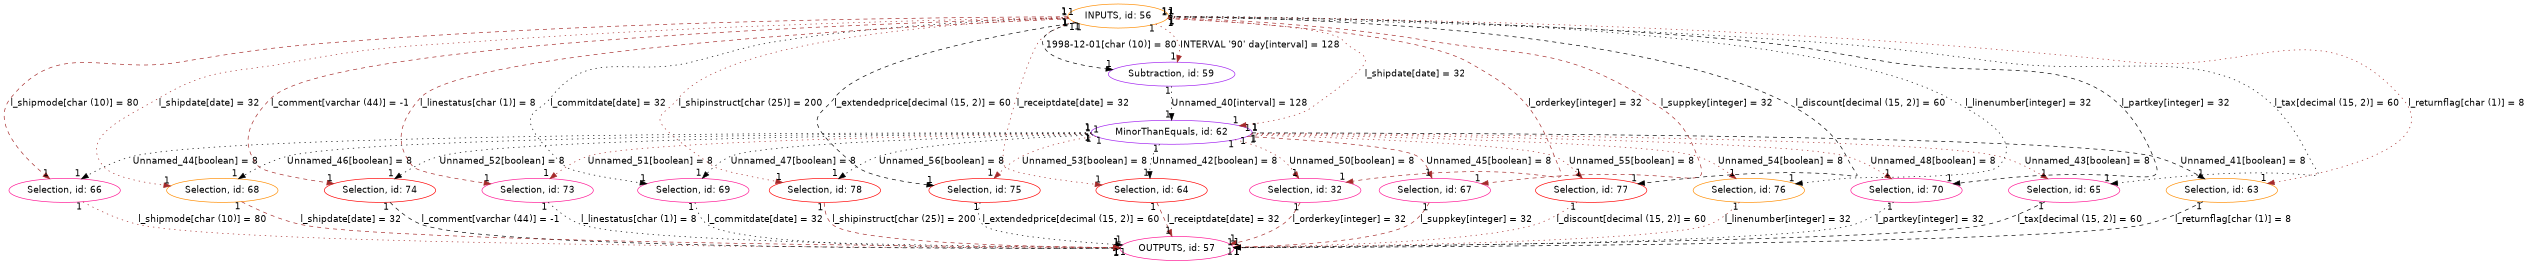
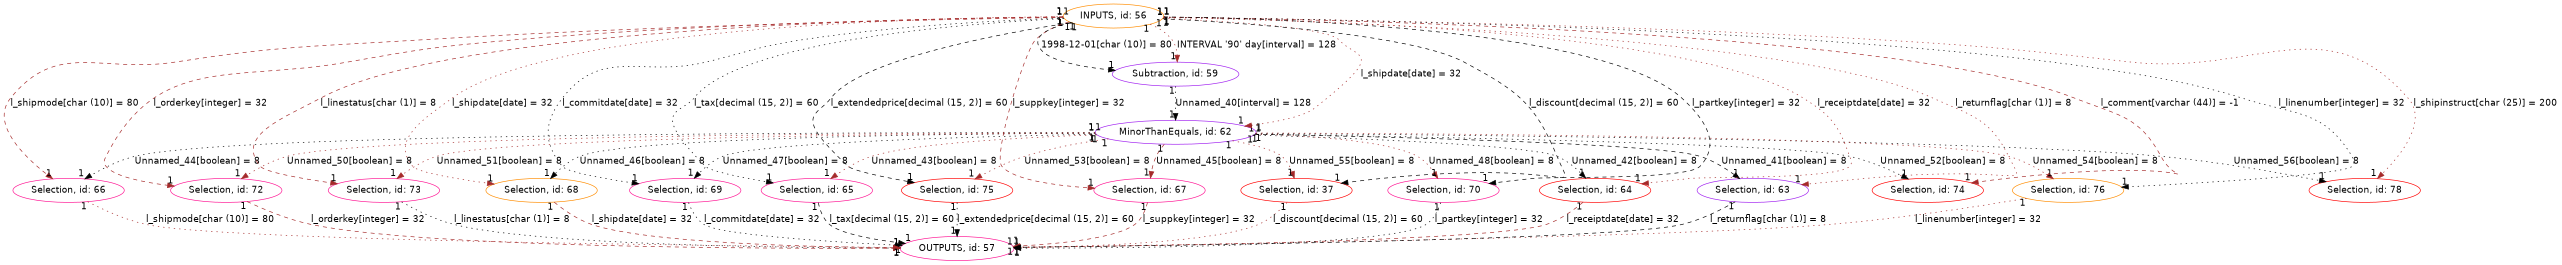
node "Selection, id: 32": label "Selection, id: 32" -> "Selection, id: 72"
node "Selection, id: 77": label "Selection, id: 77" -> "Selection, id: 37"
node "Selection, id: 63": color darkorange -> purple
edge "Selection, id: 78" -> "OUTPUTS, id: 57": removed, label "l_shipinstruct[char (25)] = 200"
edge "Selection, id: 74" -> "OUTPUTS, id: 57": removed, label "l_comment[varchar (44)] = -1"
